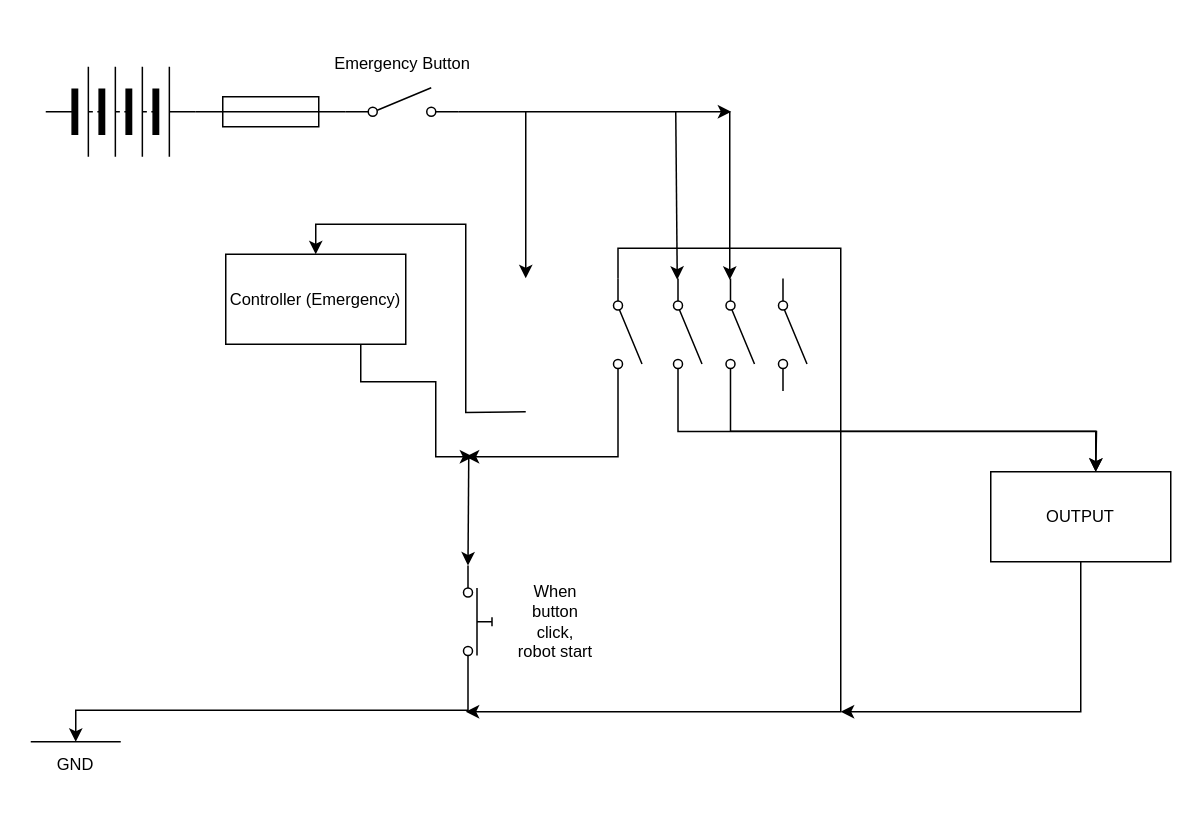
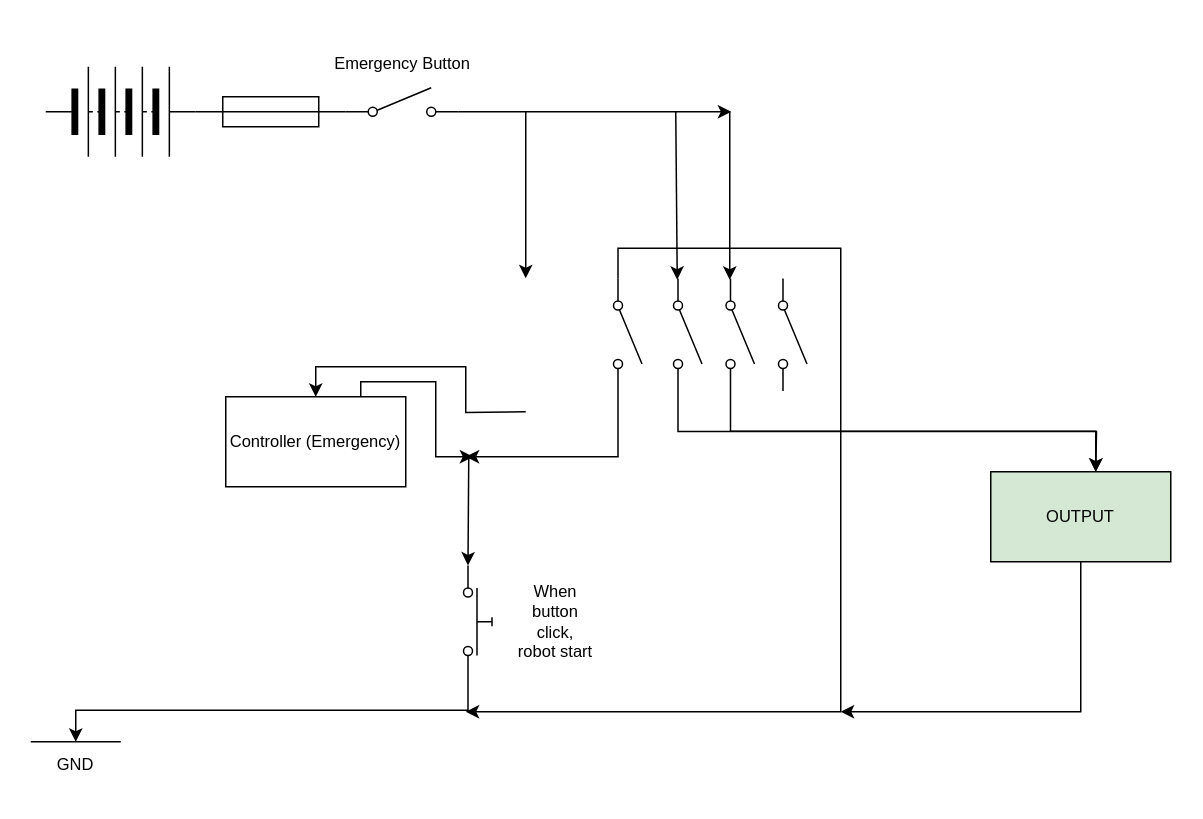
node "Controller (Emergency)": moved (316, 299) -> (316, 442)
node "OUTPUT": fillcolor #ffffff -> #d5e8d4
